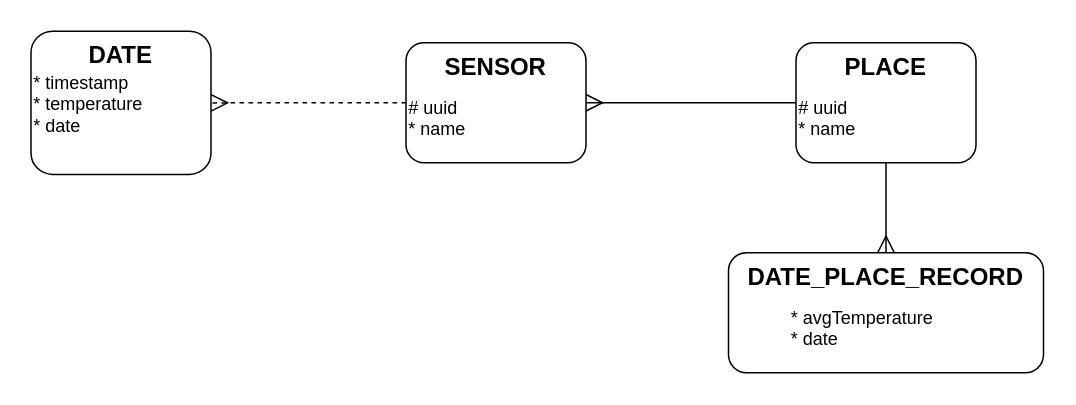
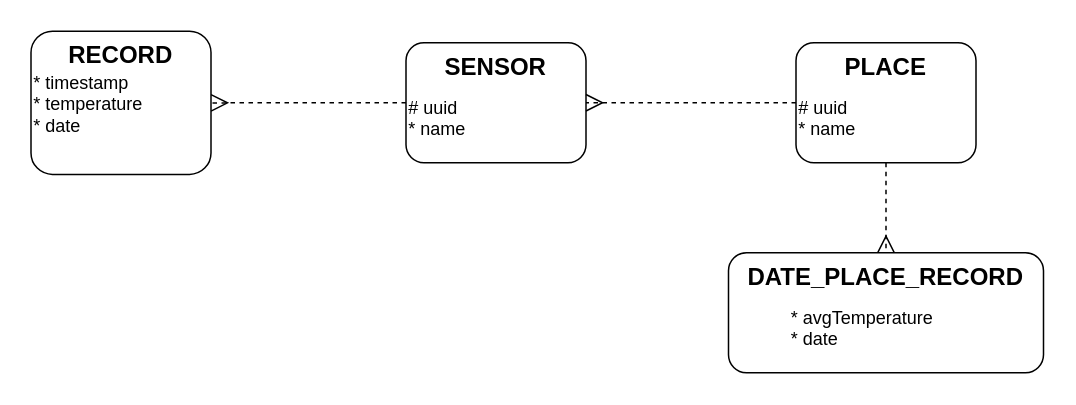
node "DATE": label "DATE" -> "RECORD"
edge "PLACE" -> "SENSOR": style solid -> dashed
edge "PLACE" -> "DATE_PLACE_RECORD": style solid -> dashed
